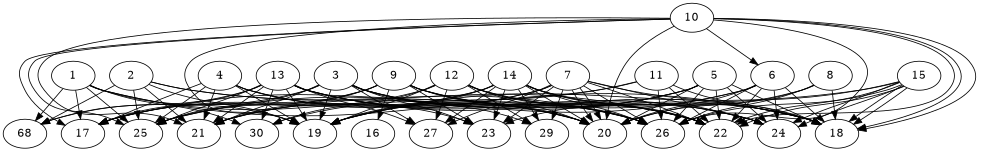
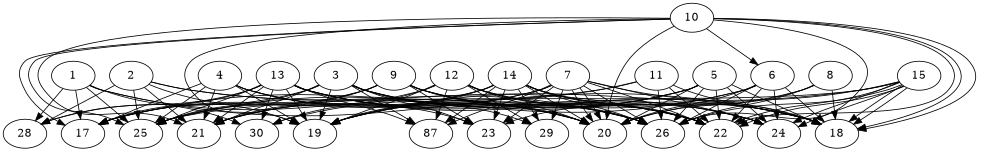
edge "15" -> "25": added
edge "1" -> "19": removed
node "68": label "68" -> "28"
node "16": removed
node "27": label "27" -> "87"
